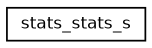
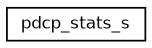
node "stats_stats_s": label "stats_stats_s" -> "pdcp_stats_s"
